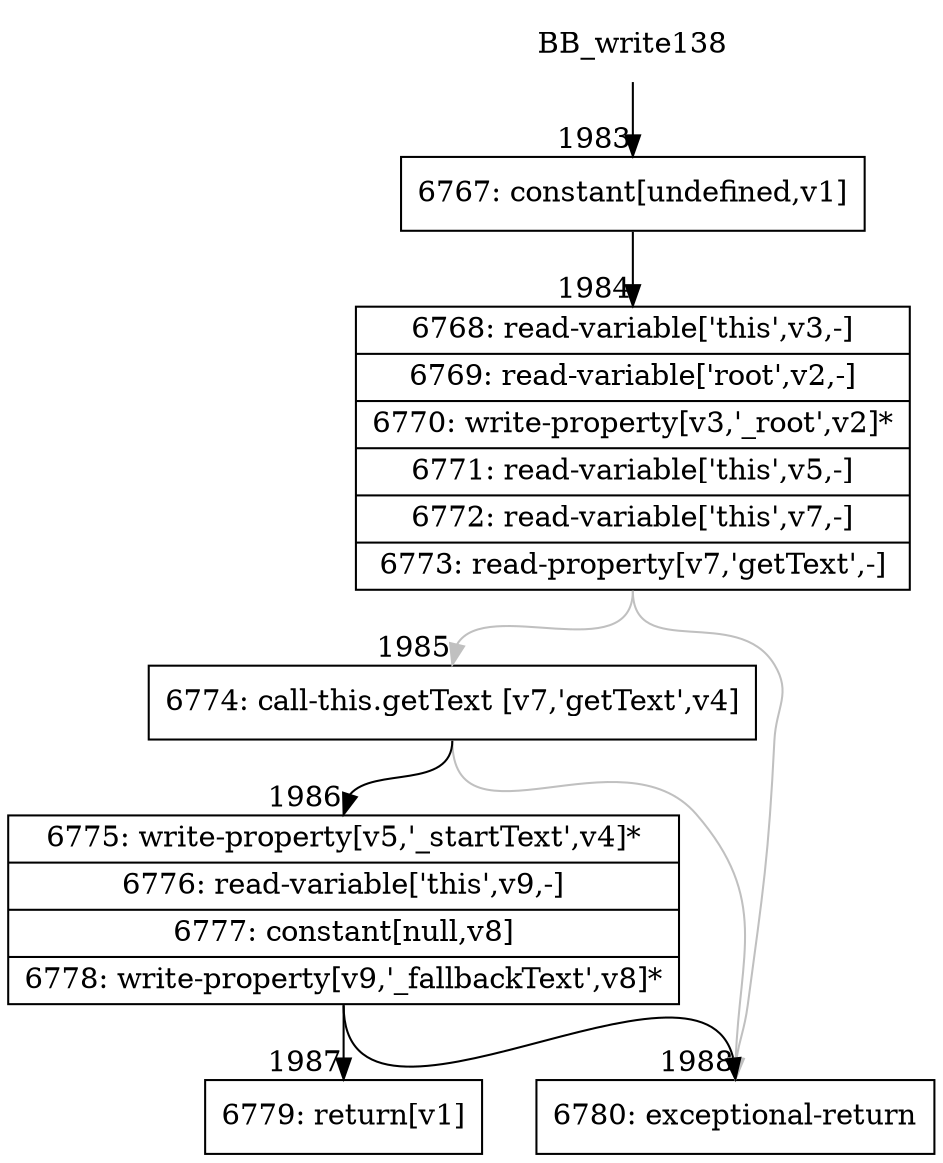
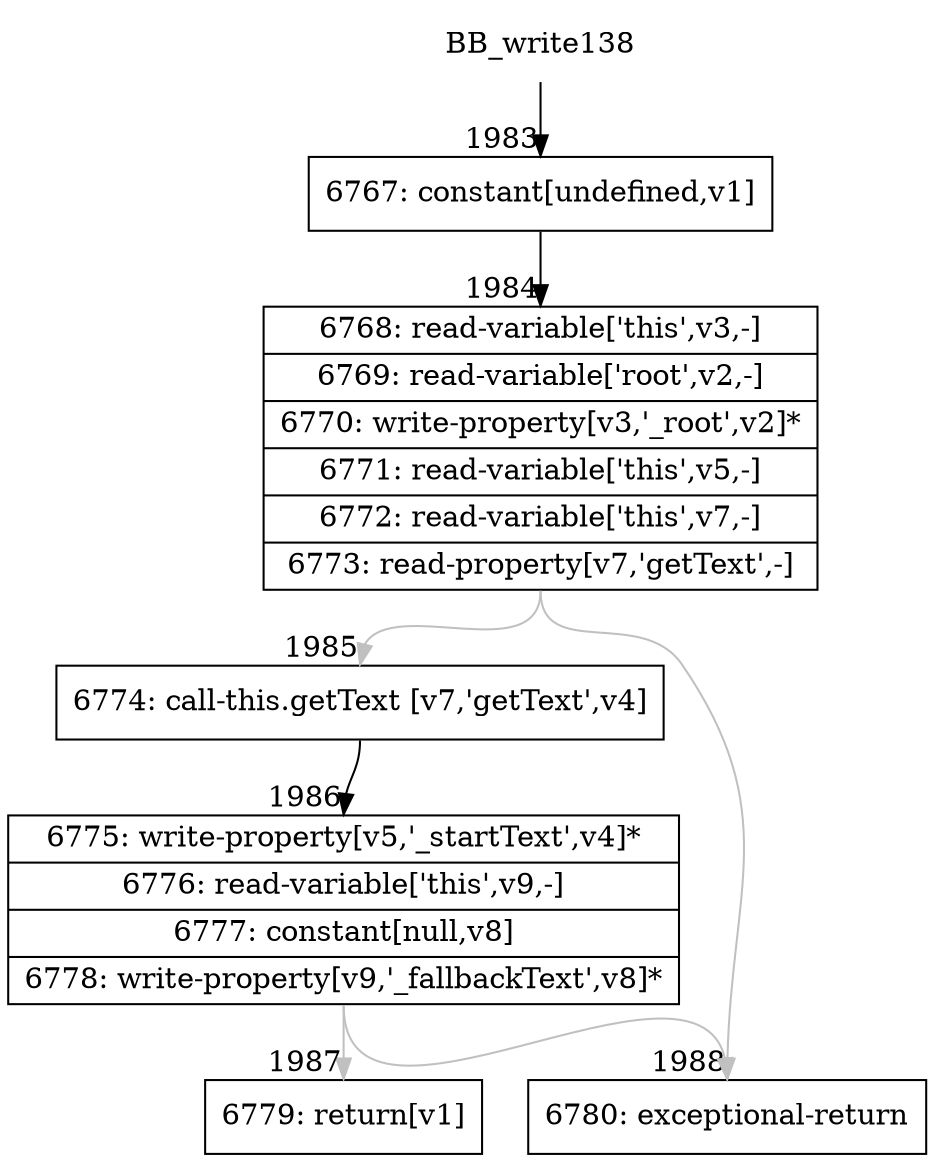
edge "6774: call-this.getText [v7,'getText',v4]" -> "6780: exceptional-return": removed
edge "6775: write-property[v5,'_startText',v4]*" -> "6779: return[v1]": color black -> gray
edge "6775: write-property[v5,'_startText',v4]*" -> "6780: exceptional-return": color black -> gray
